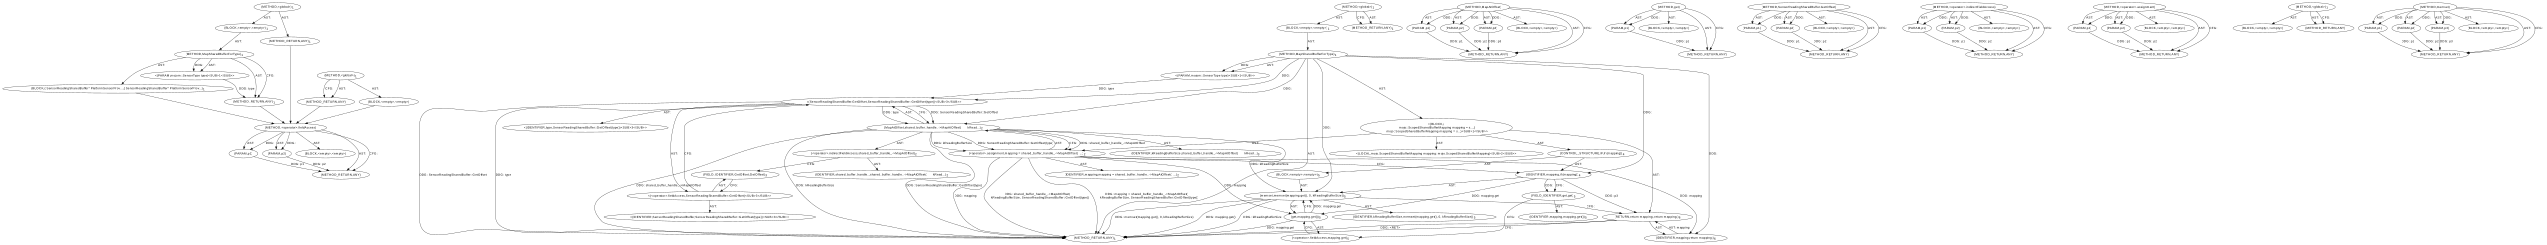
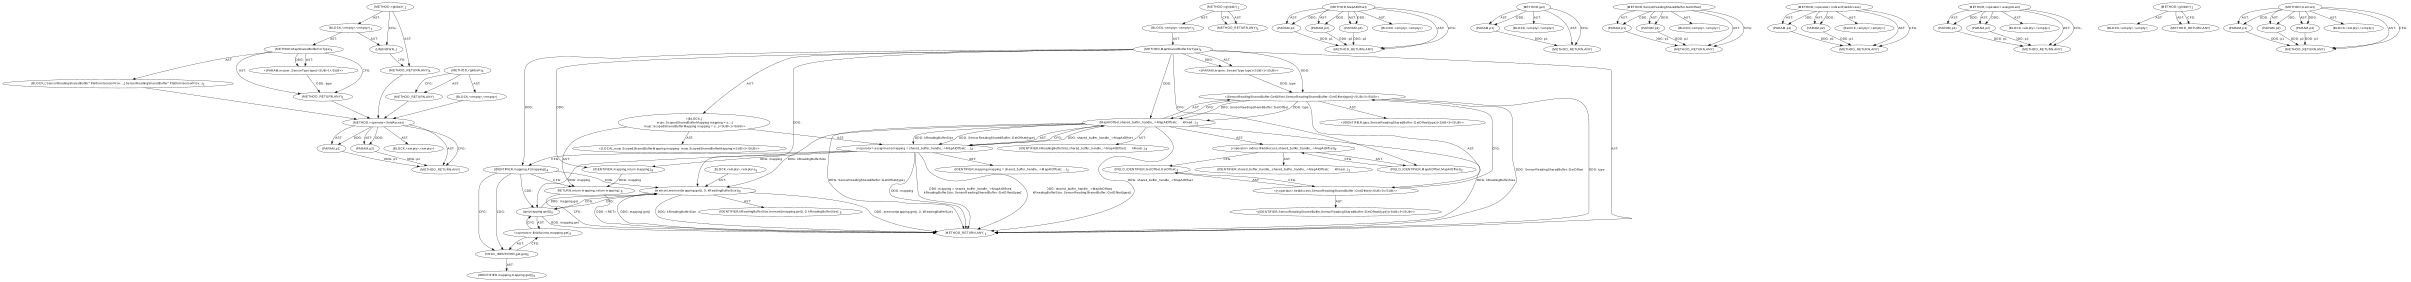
node "(UNKNOWN,,)": added
node "(CONTROL_STRUCTURE,IF,if (mapping))": removed
node "(FIELD_IDENTIFIER,MapAtOffset,MapAtOffset)": added
edge "(IDENTIFIER,mapping,if (mapping))" -> "(memset,memset(mapping.get(), 0, kReadingBufferSize))": label "AST: " -> "CDG: "
edge "(IDENTIFIER,mapping,if (mapping))" -> "(get,mapping.get())": label "DDG: mapping.get" -> "CDG: "
edge "(IDENTIFIER,mapping,if (mapping))" -> "(RETURN,return mapping;,return mapping;)": label "DDG: p3" -> "CFG: "
edge "(memset,memset(mapping.get(), 0, kReadingBufferSize))" -> "(RETURN,return mapping;,return mapping;)": removed, label "CFG:"
edge "(memset,memset(mapping.get(), 0, kReadingBufferSize))" -> "(get,mapping.get())": label "AST: " -> "CDG: "
edge "(IDENTIFIER,mapping,return mapping;)" -> "(RETURN,return mapping;,return mapping;)": label "AST: mapping" -> "DDG: mapping"
edge "(RETURN,return mapping;,return mapping;)" -> "(IDENTIFIER,mapping,return mapping;)": removed, label "AST:"
edge "(<operator>.fieldAccess,mapping.get)" -> "(FIELD_IDENTIFIER,get,get)": added, label "AST:"
